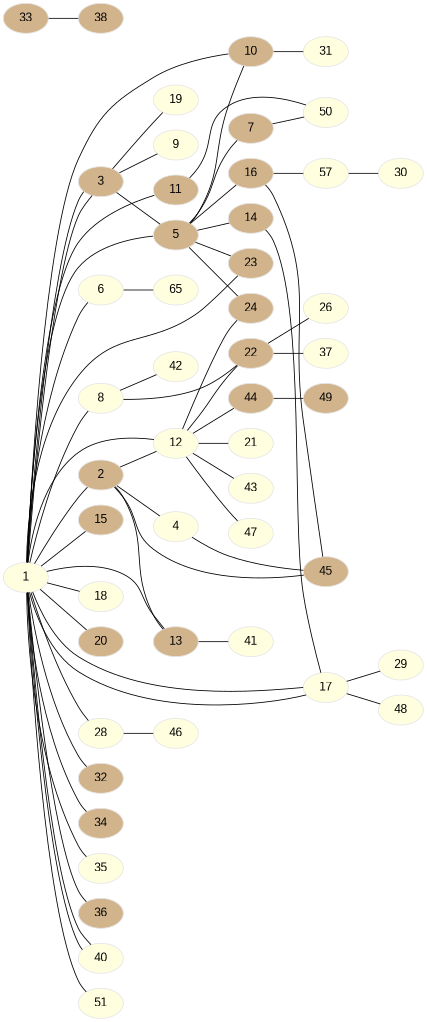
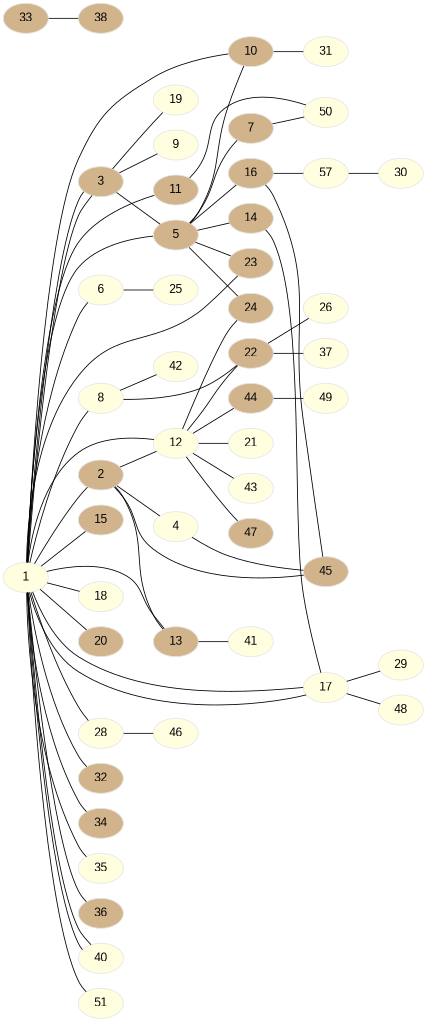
node "65": label "65" -> "25"
node "49": fillcolor tan -> lightyellow
node "47": fillcolor lightyellow -> tan
